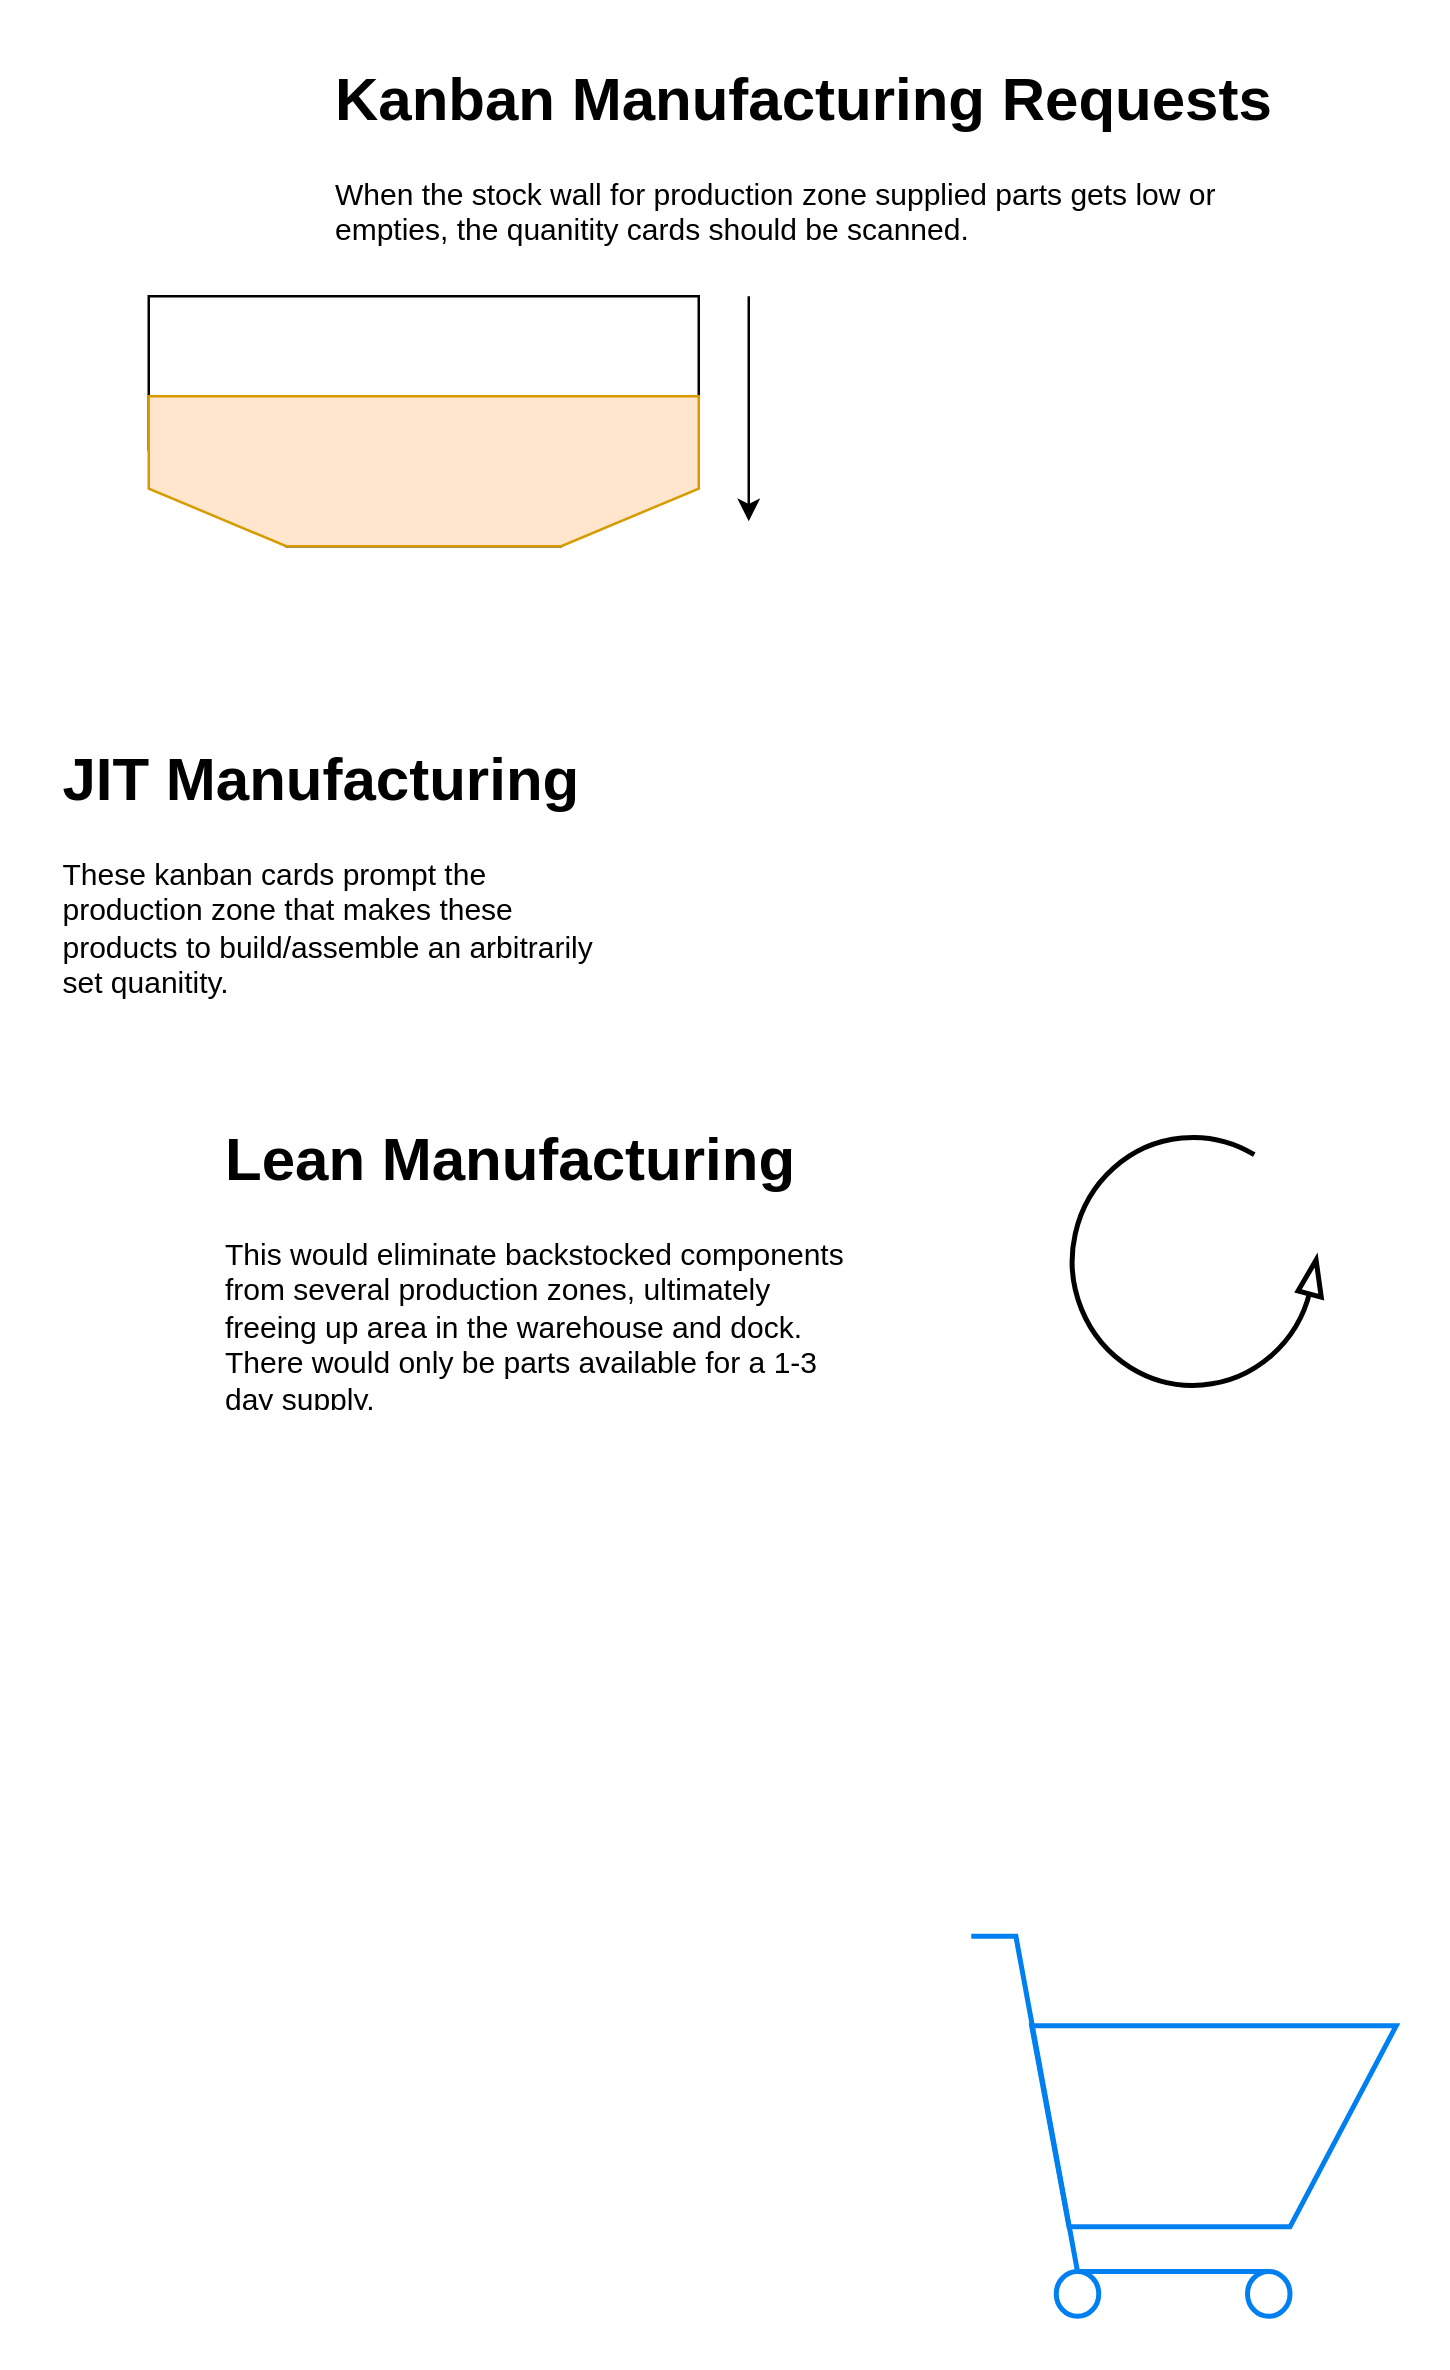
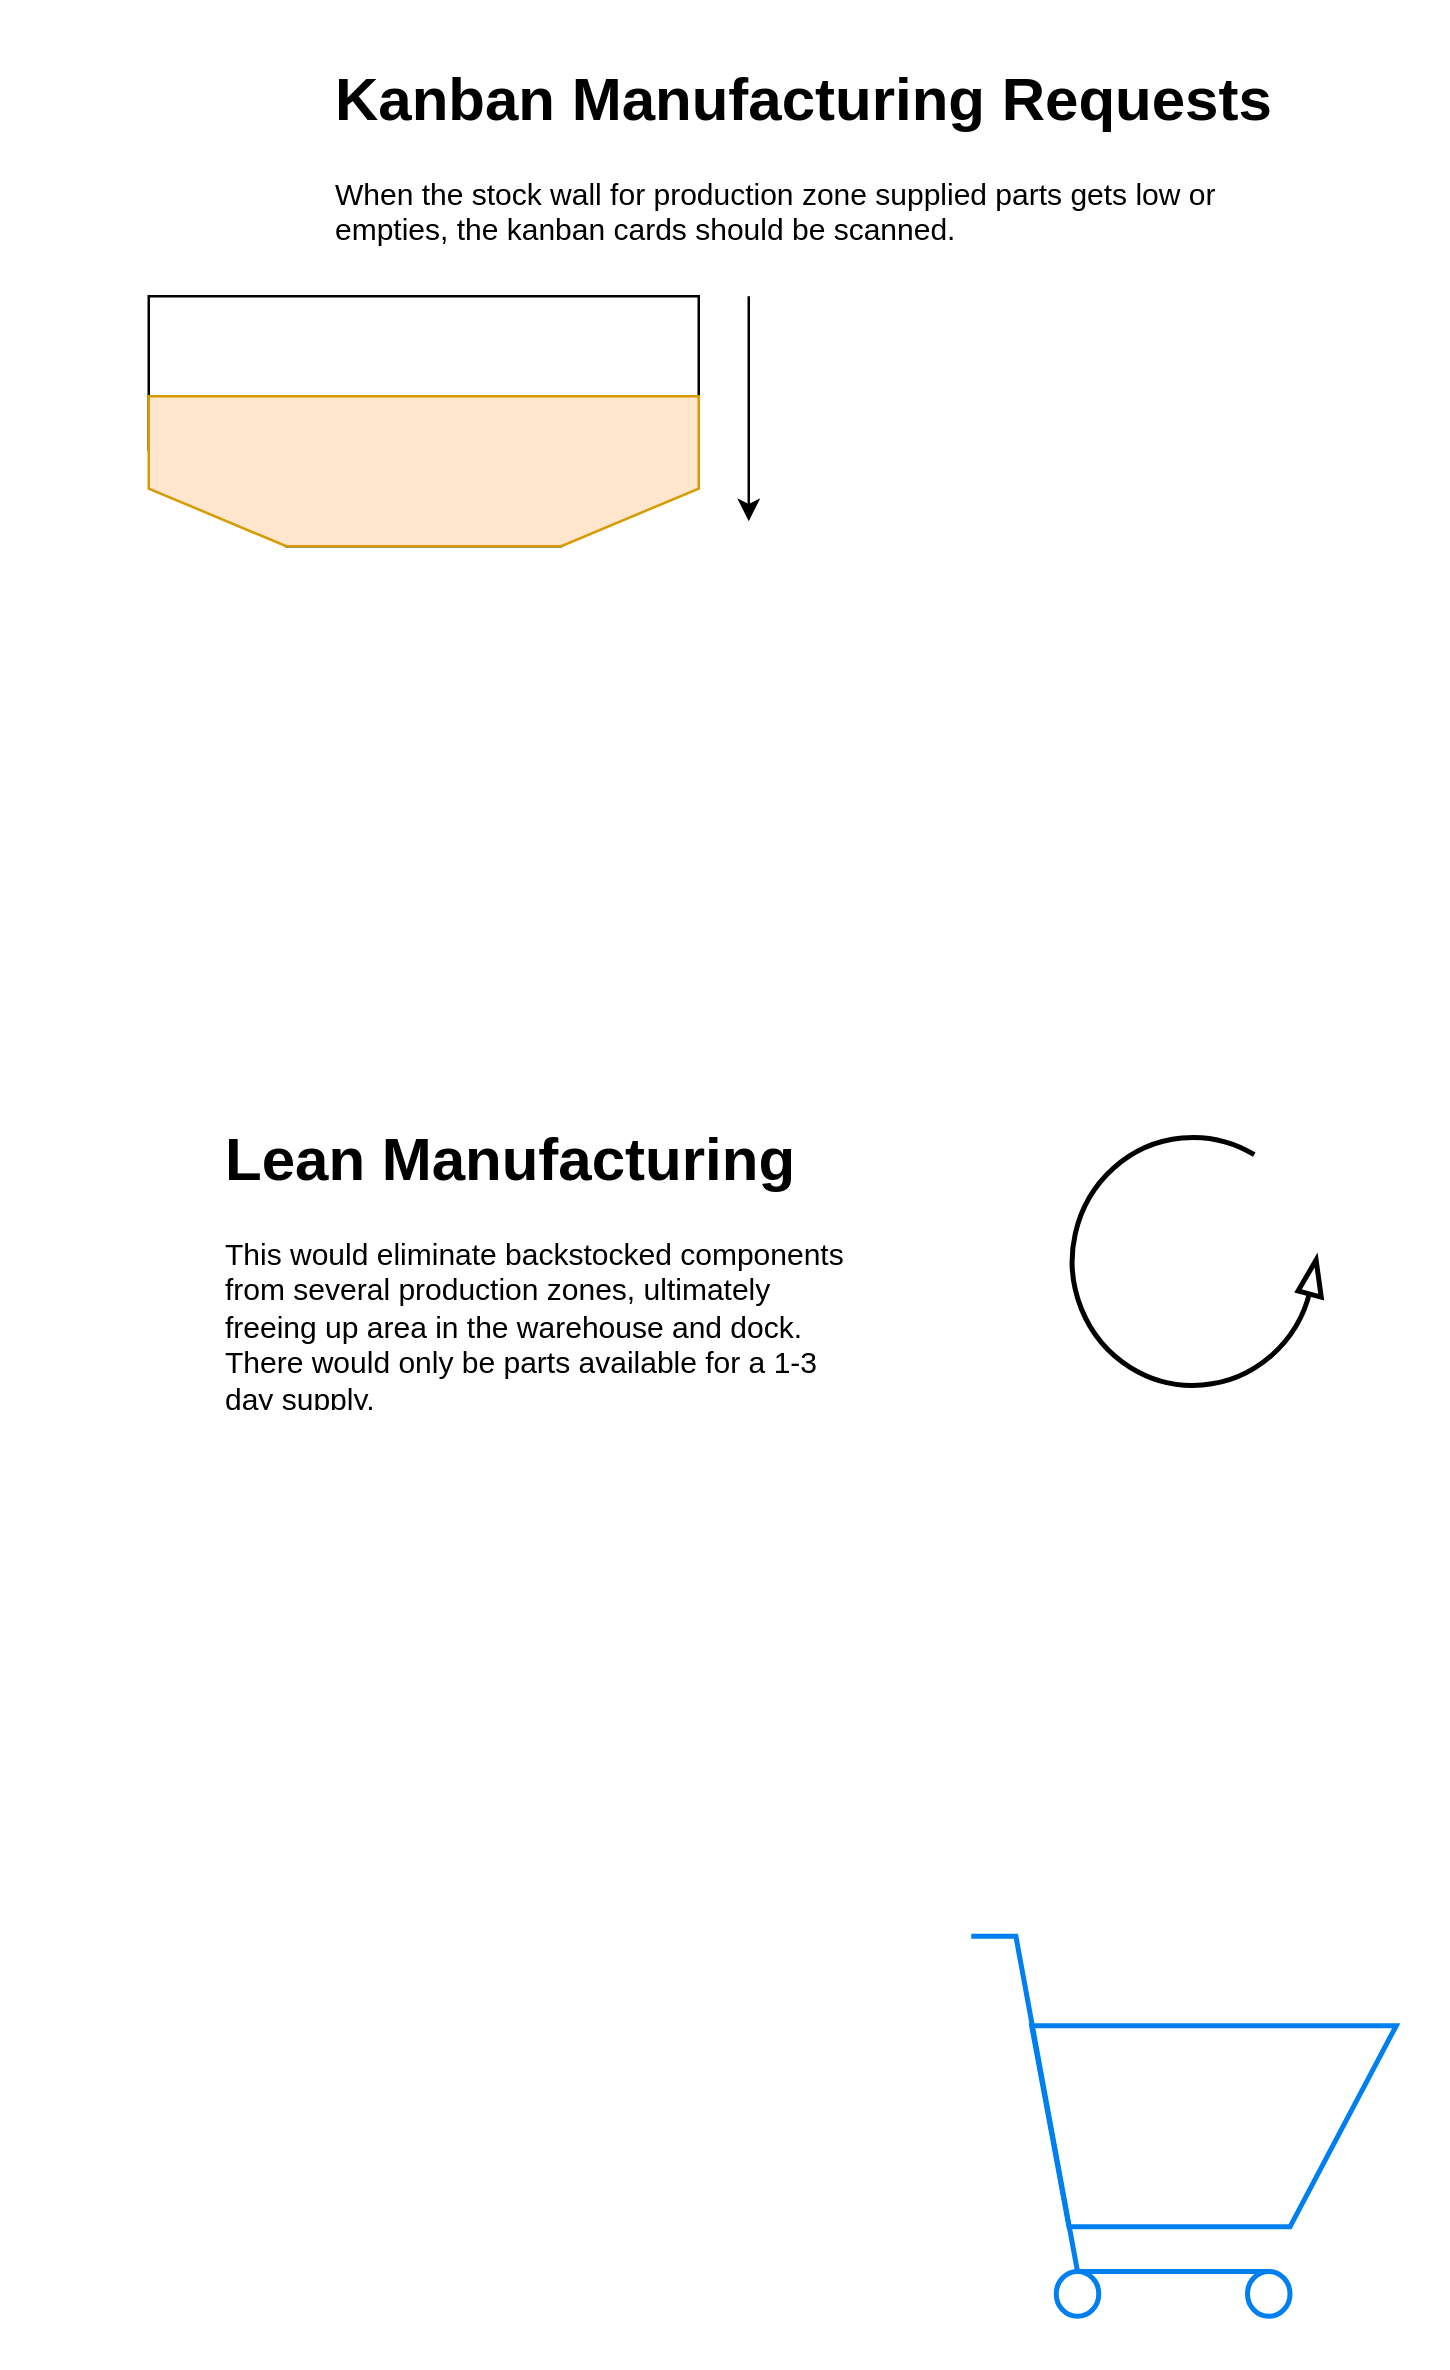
node "Kanban Manufacturing RequestsWhen the stock wall for production zone supplied parts gets low or empties, the quanitity cards should be scanned.": label "Kanban Manufacturing RequestsWhen the stock wall for production zone supplied parts gets low or empties, the quanitity cards should be scanned." -> "Kanban Manufacturing RequestsWhen the stock wall for production zone supplied parts gets low or empties, the kanban cards should be scanned."
node "JIT ManufacturingThese kanban cards prompt the production zone that makes these products to build/assemble an arbitrarily set quanitity.": removed
